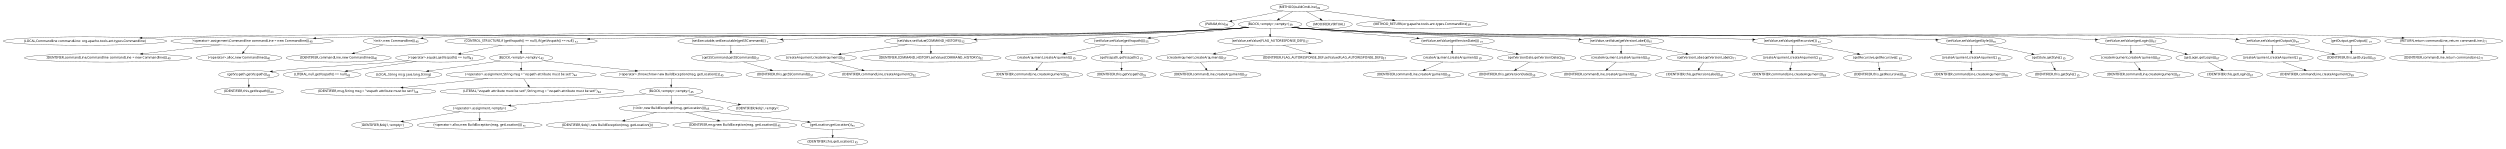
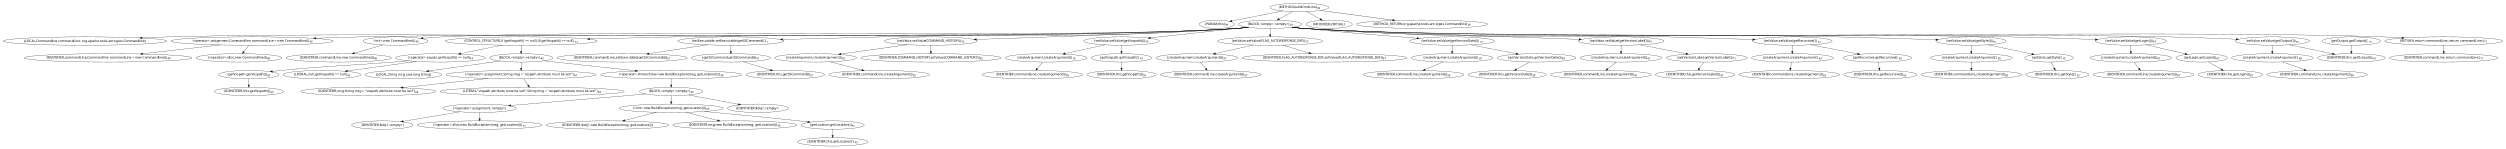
node "(IDENTIFIER,commandLine,setExecutable(getSSCommand()))": added
